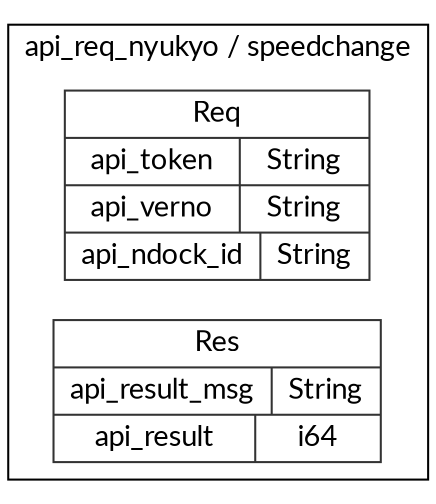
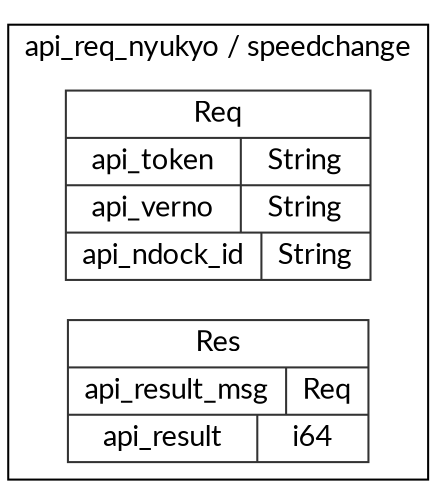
node "Res": text "String" -> "Req"
